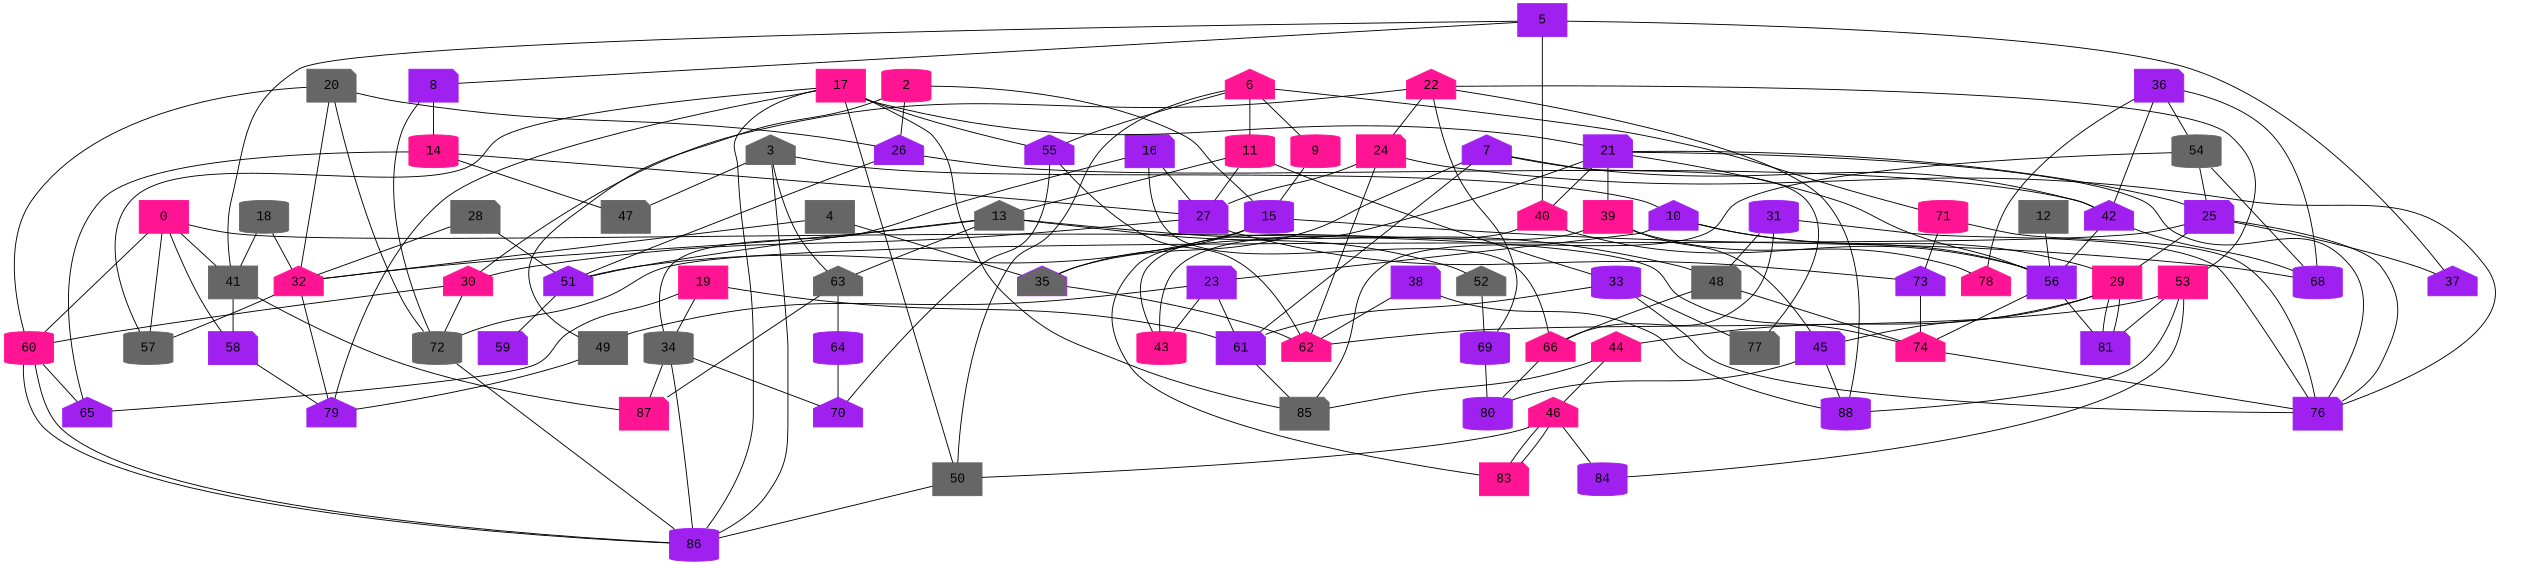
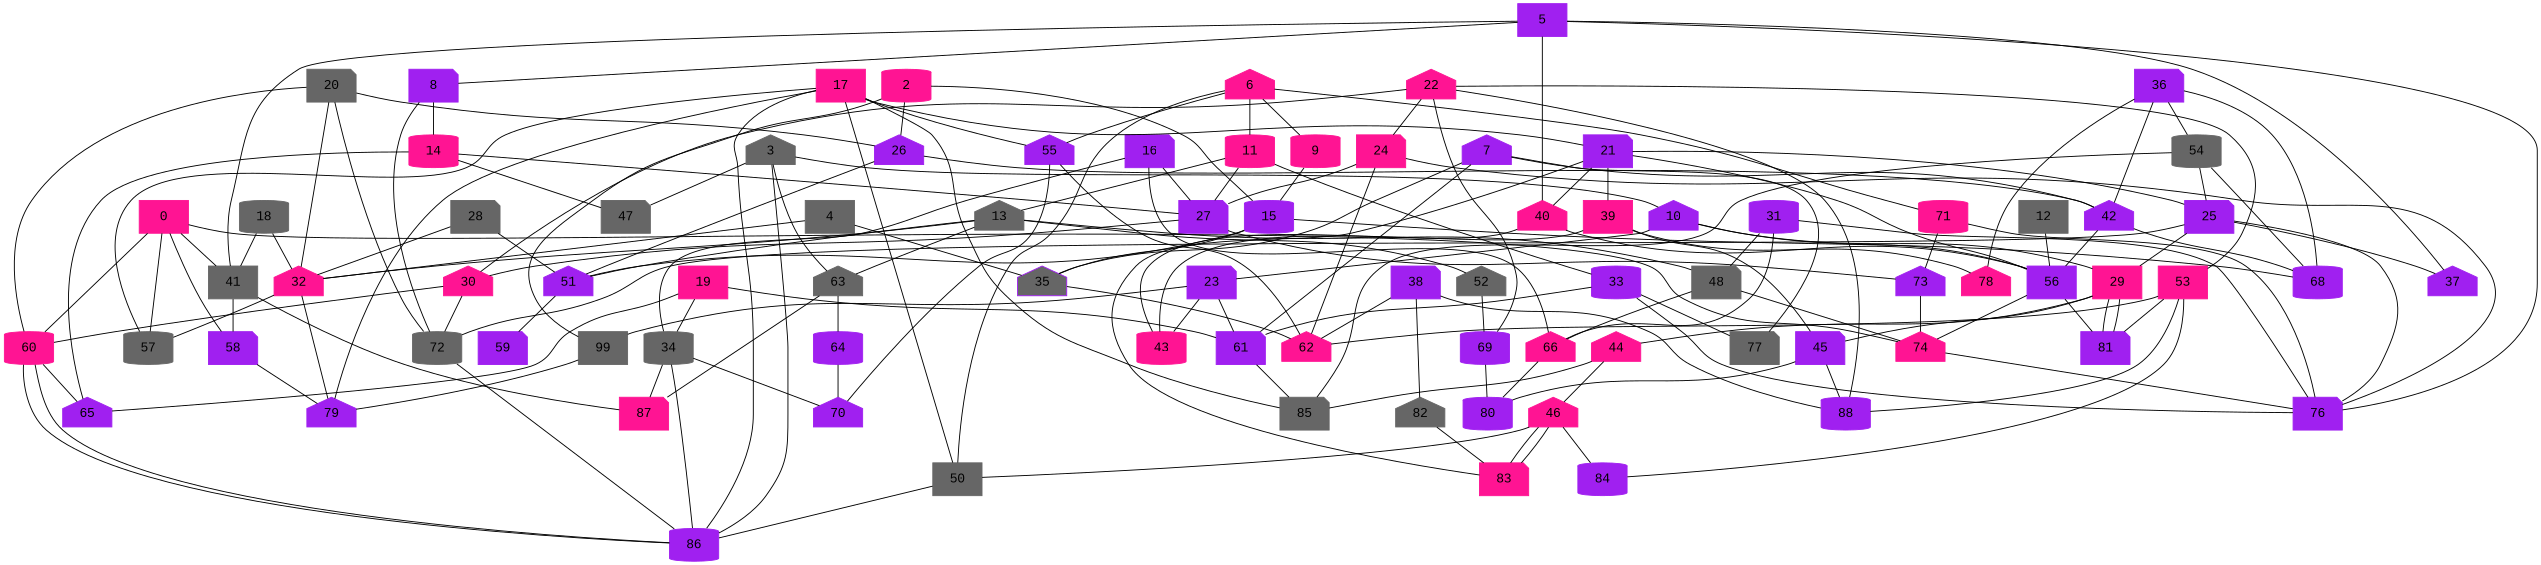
edge "21" -- "76": now "5" -- "76"
node "49": label "49" -> "99"
node "82": added
